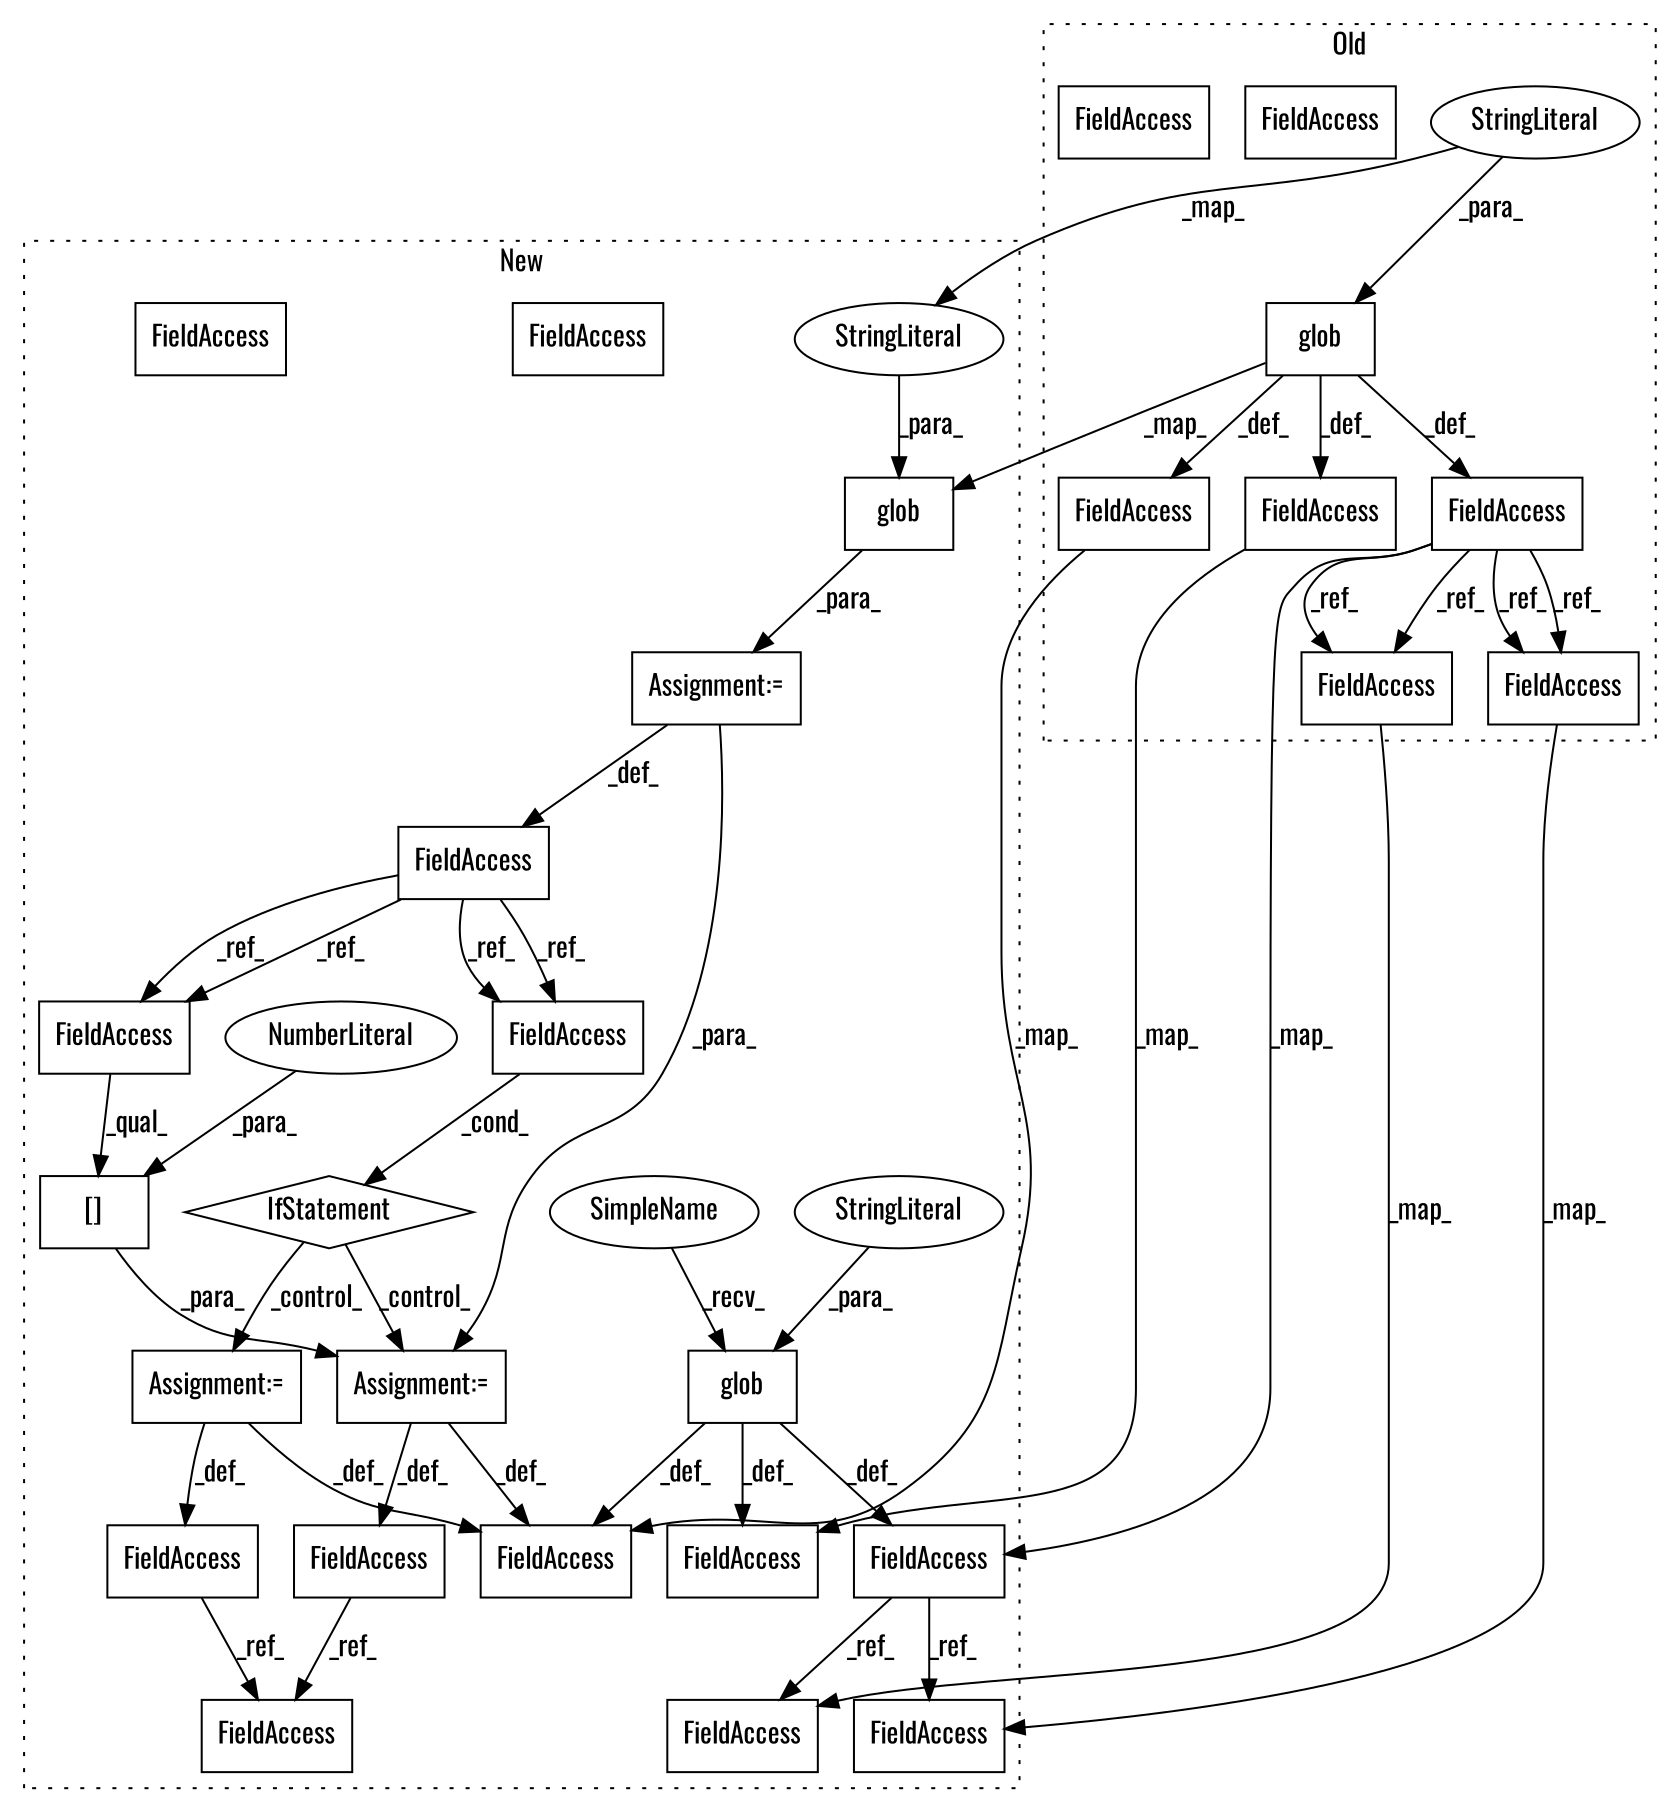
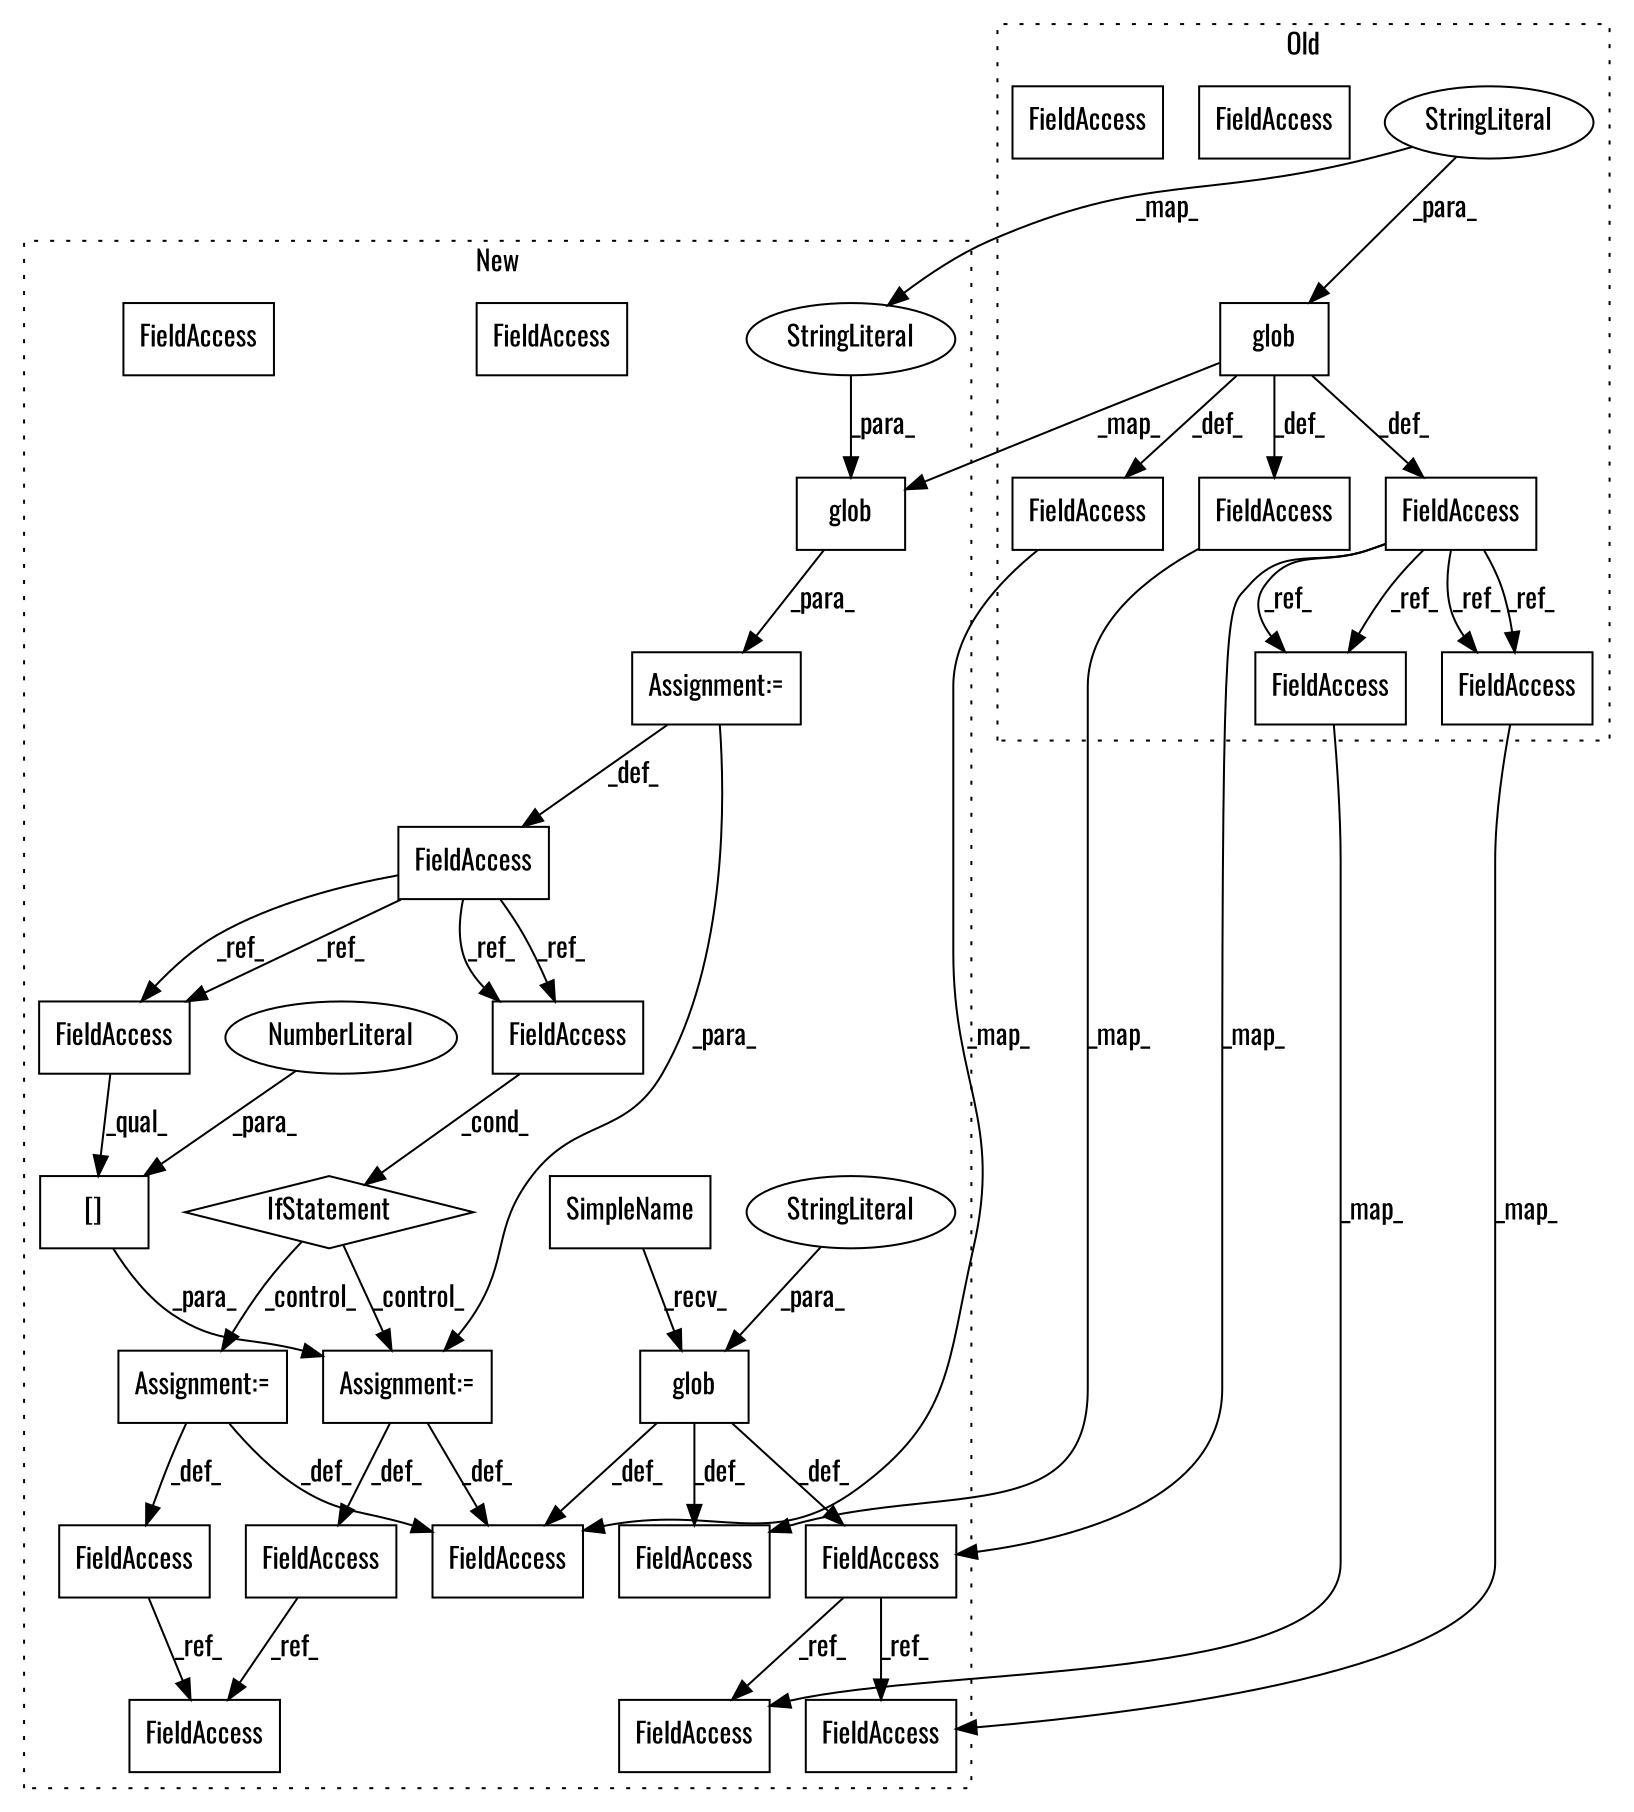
node "SimpleName": shape ellipse -> box
